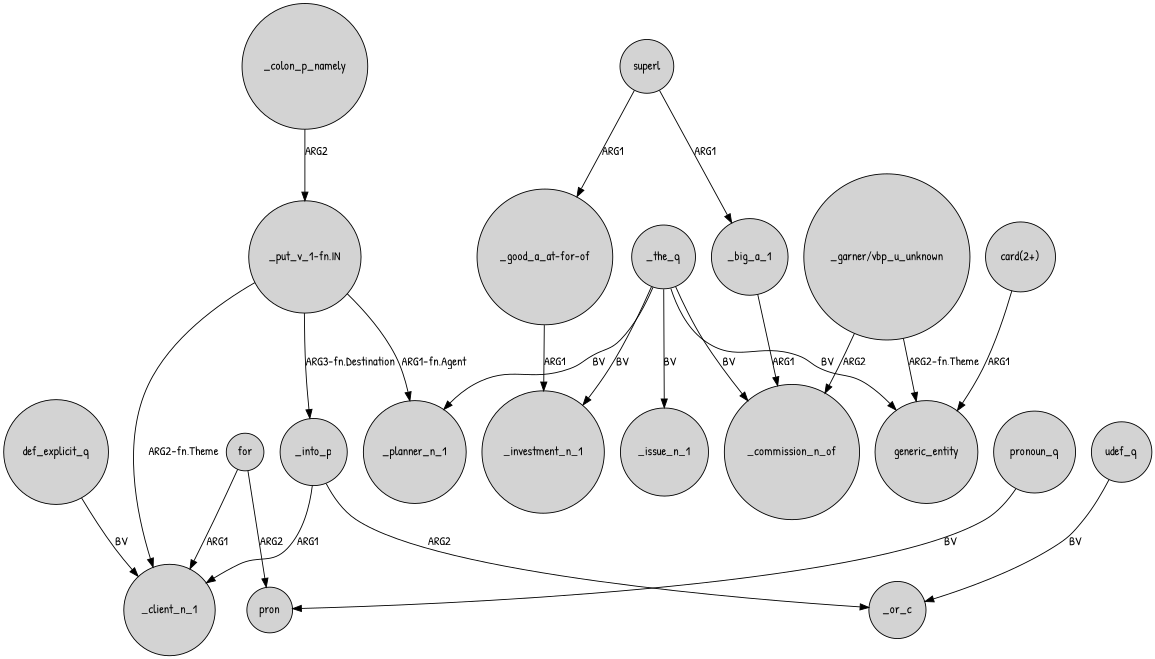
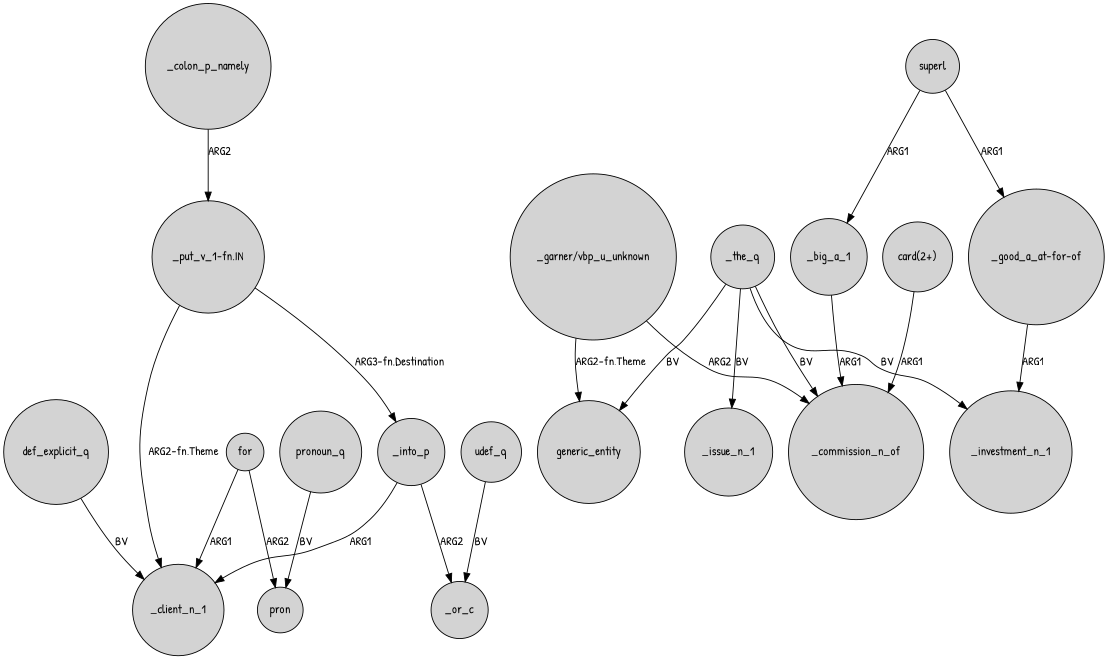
edge "card(2+)" -> "generic_entity": now "card(2+)" -> "_commission_n_of"
node "_planner_n_1": removed
